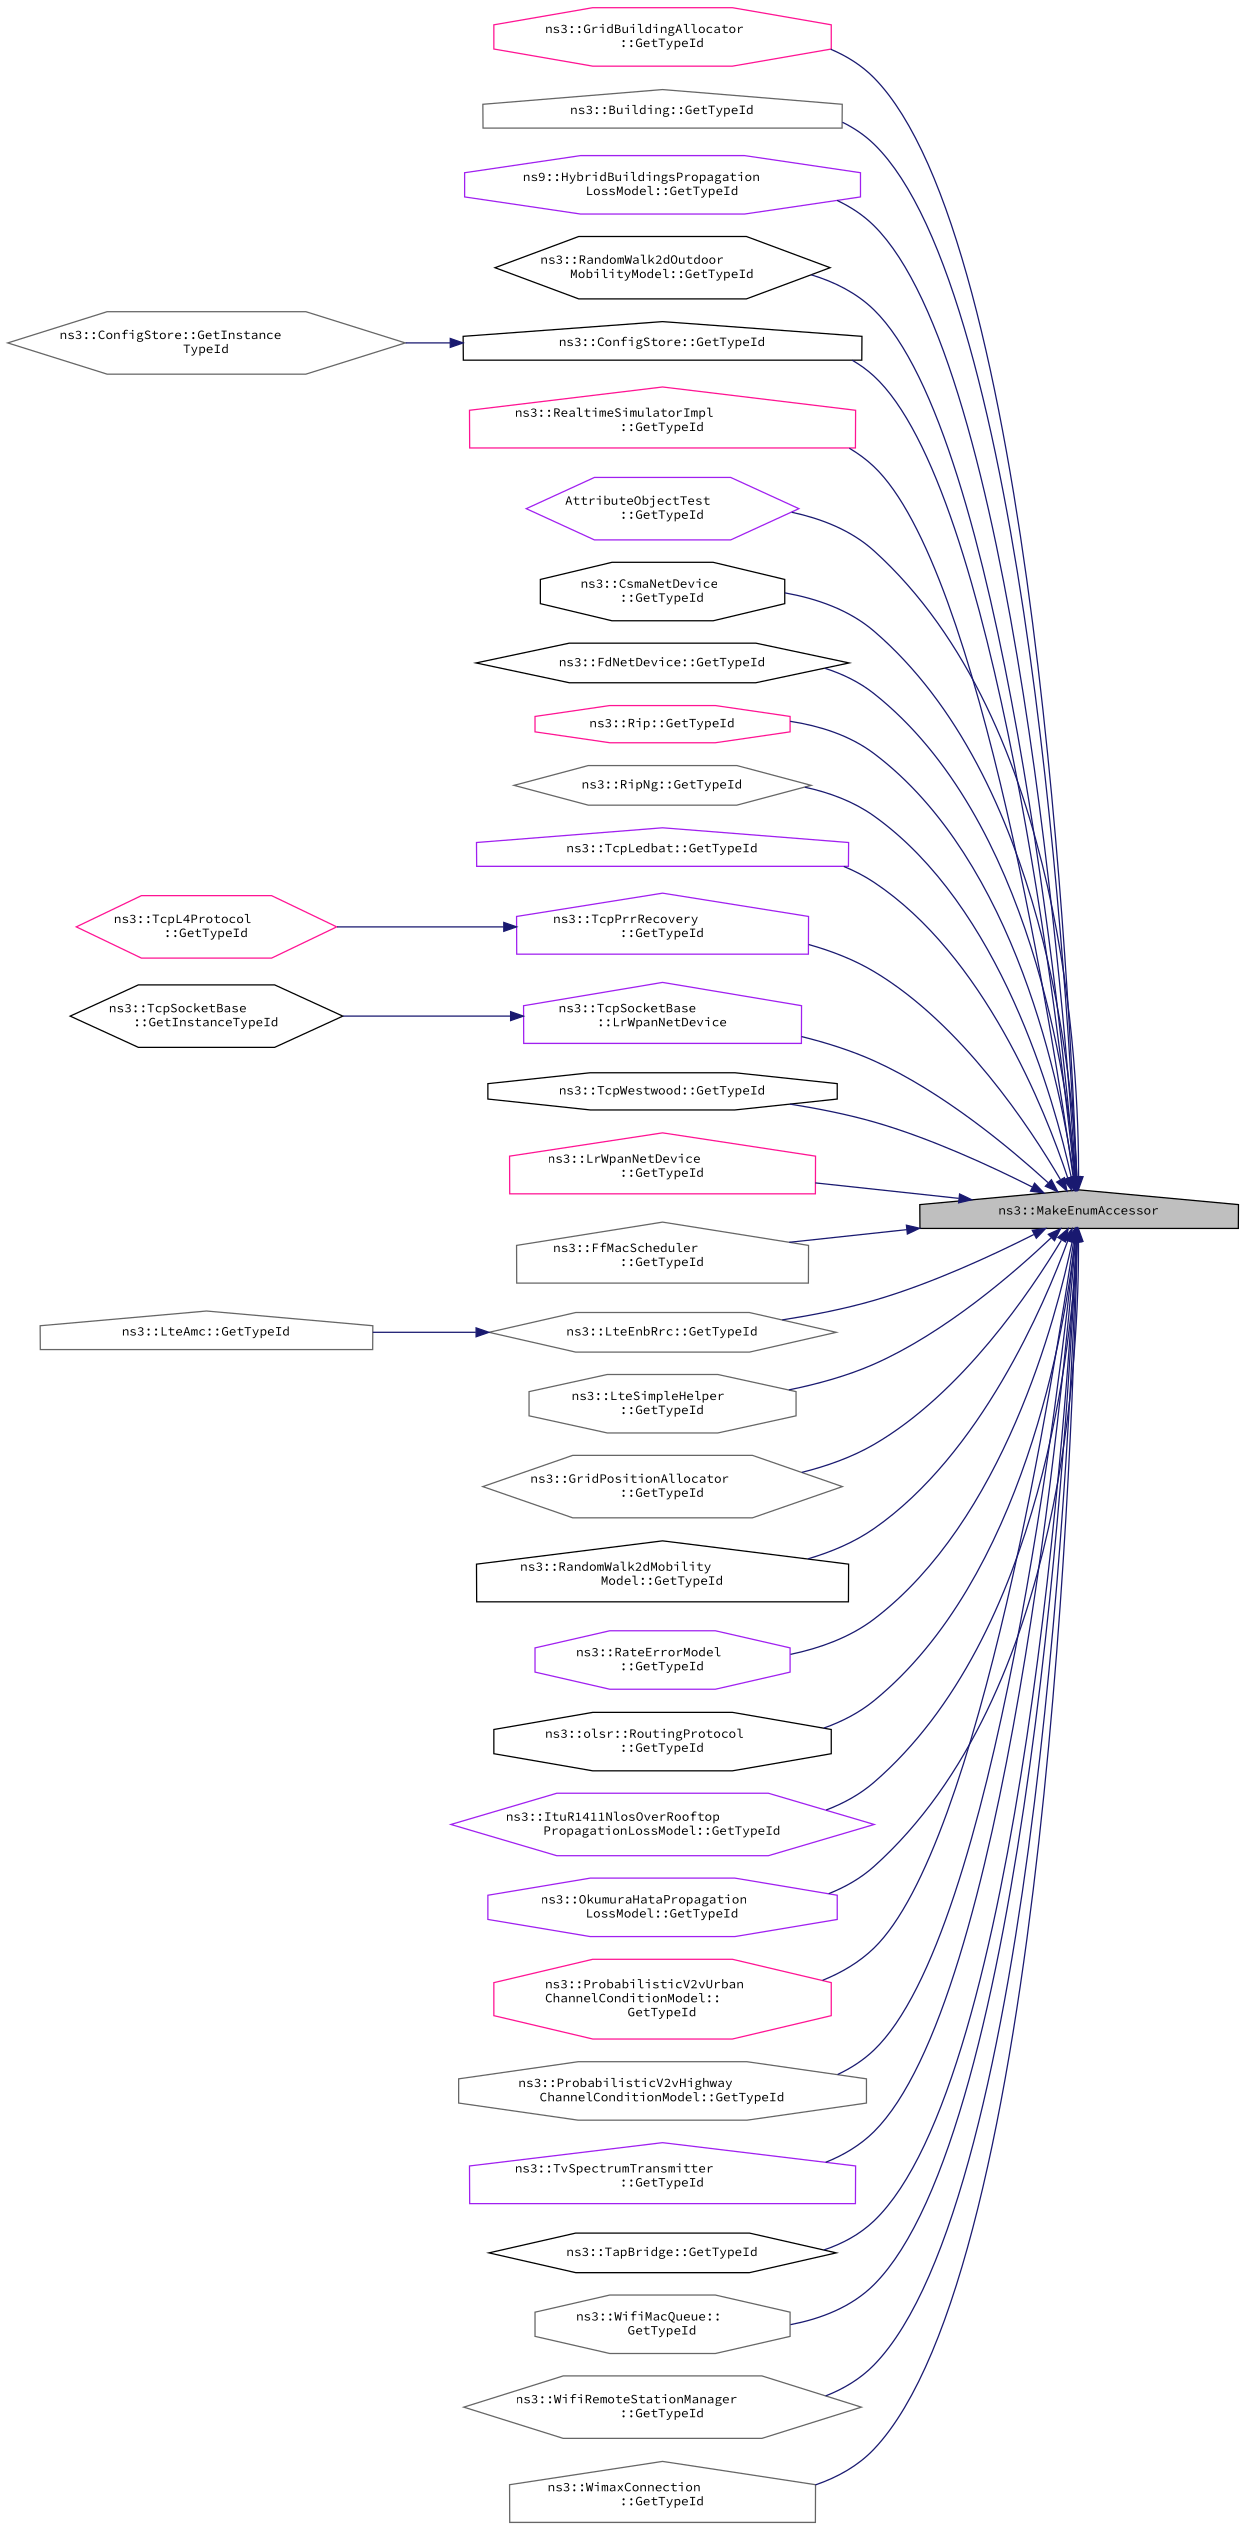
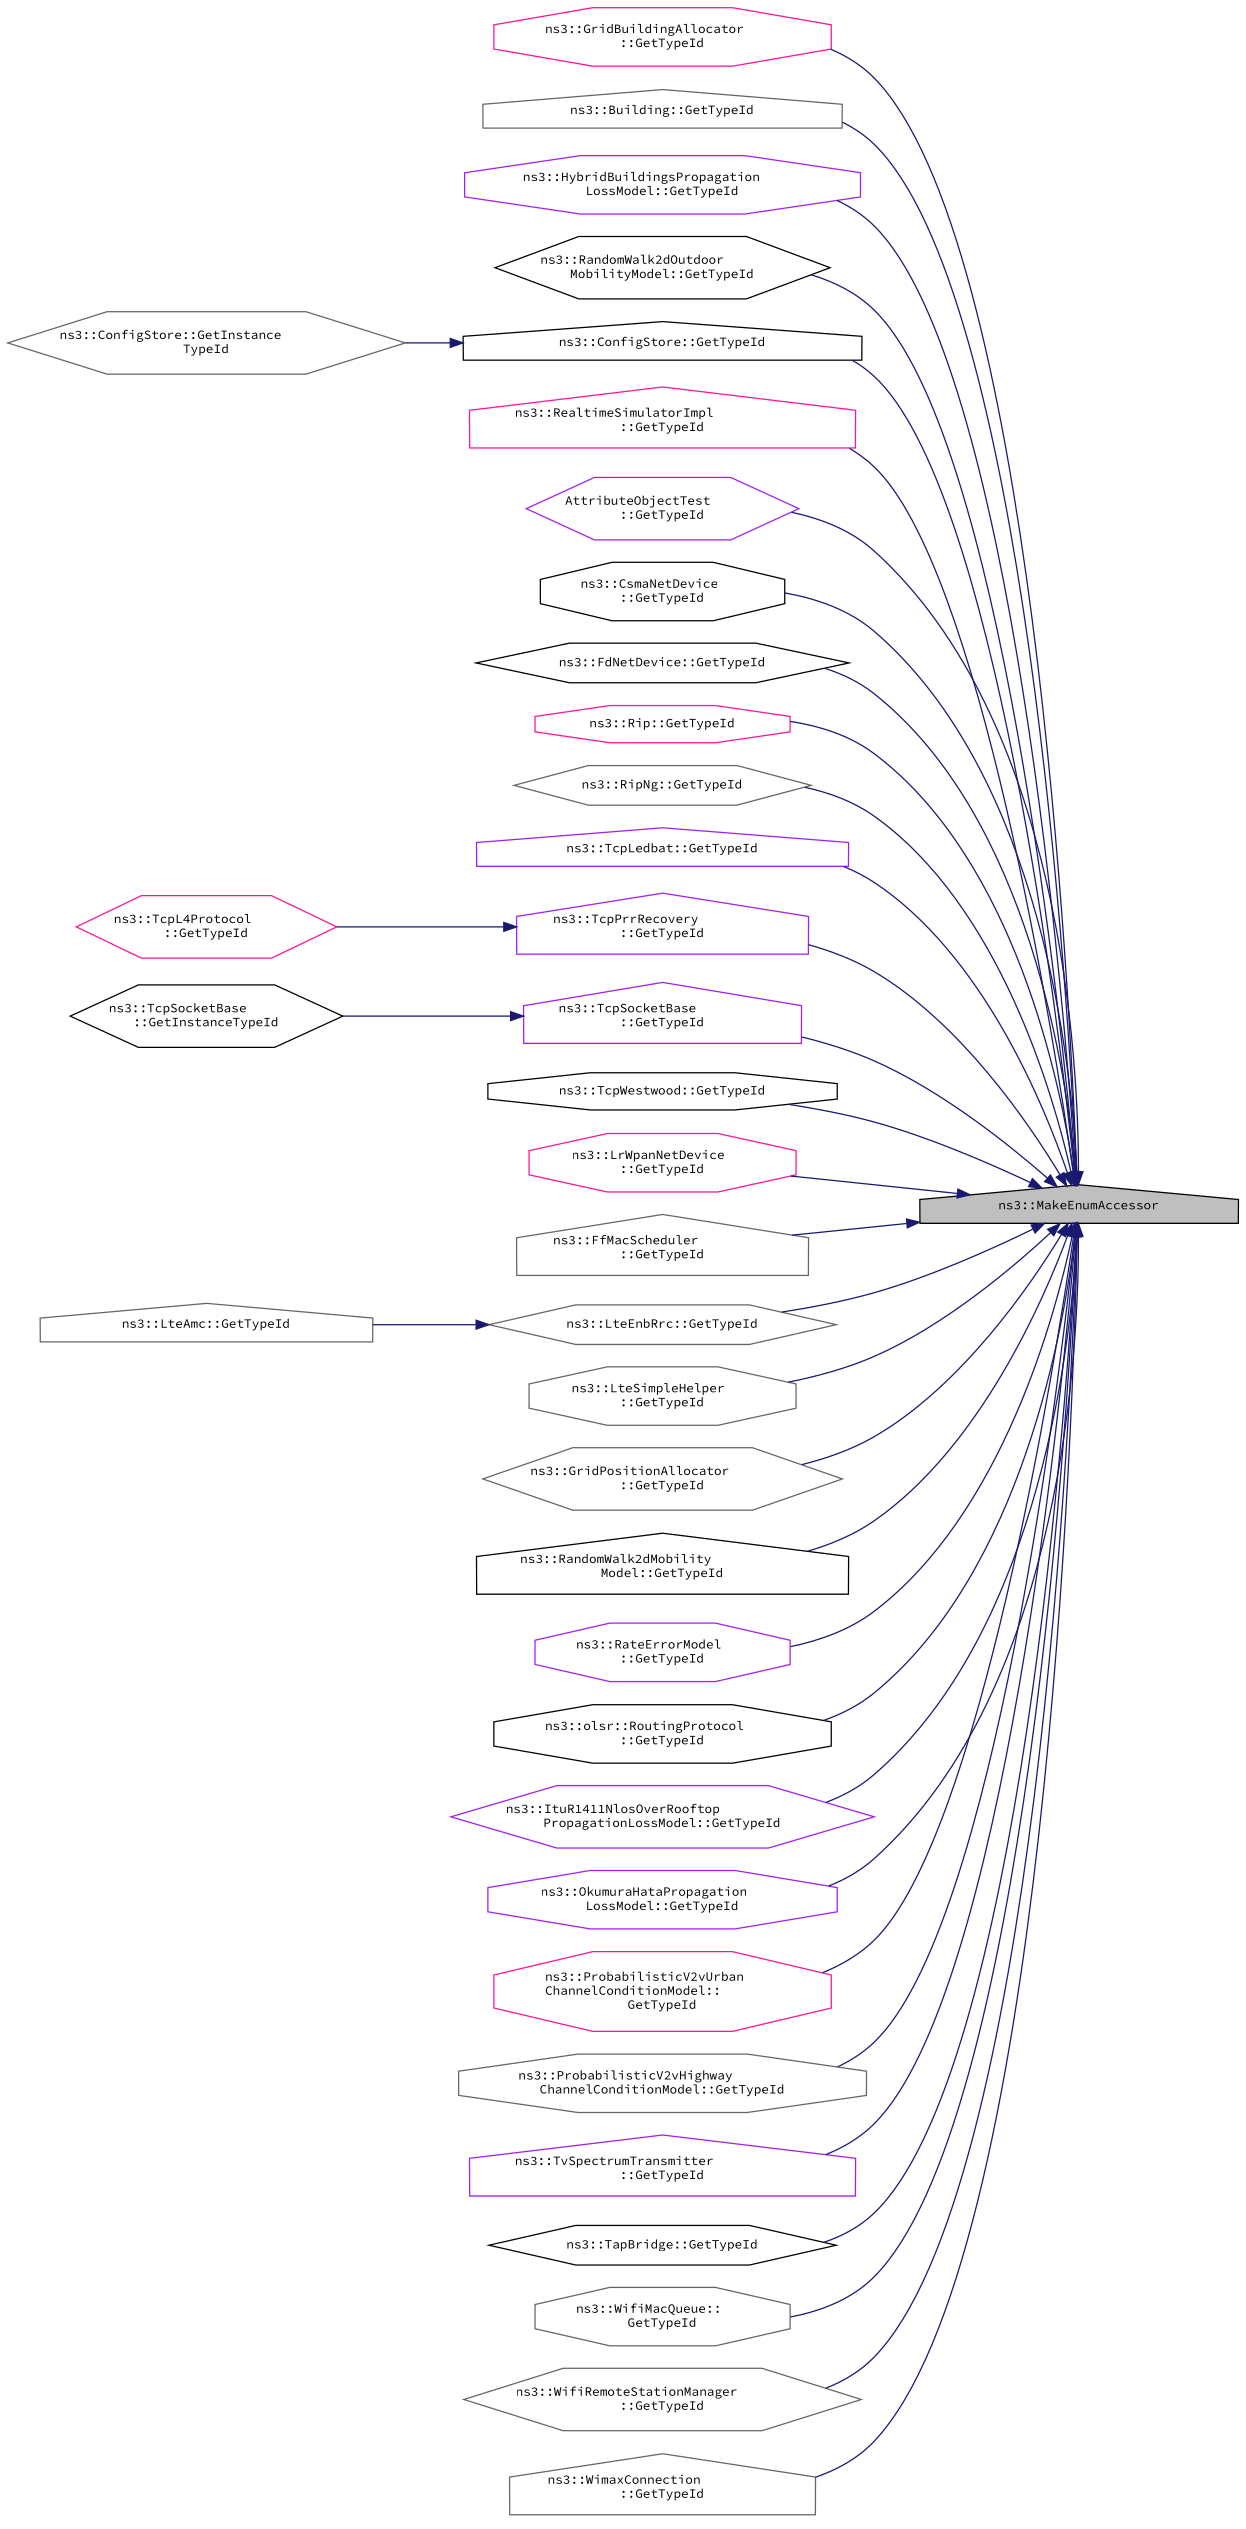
node "ns9::HybridBuildingsPropagation LossModel::GetTypeId": label "ns9::HybridBuildingsPropagation LossModel::GetTypeId" -> "ns3::HybridBuildingsPropagation LossModel::GetTypeId"
node "ns3::TcpSocketBase ::LrWpanNetDevice": label "ns3::TcpSocketBase ::LrWpanNetDevice" -> "ns3::TcpSocketBase ::GetTypeId"
node "ns3::LrWpanNetDevice ::GetTypeId": shape house -> octagon
